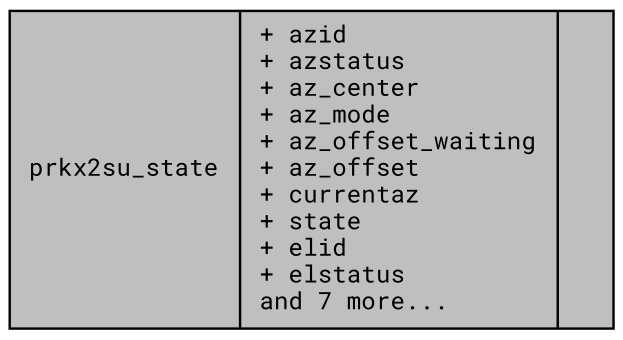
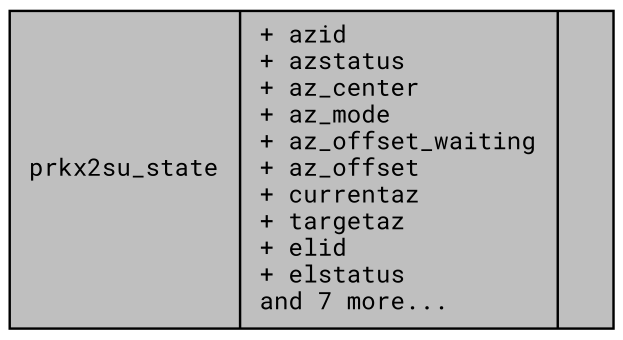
node "prkx2su_state": text "+ state" -> "+ targetaz"
